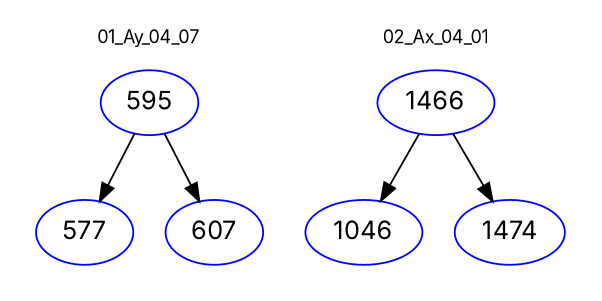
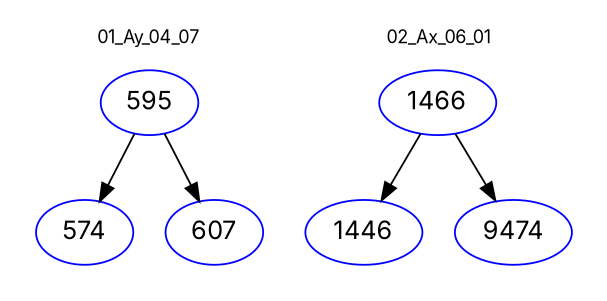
cluster "02_Ax_04_01": label "02_Ax_04_01" -> "02_Ax_06_01"
node "577": label "577" -> "574"
node "1046": label "1046" -> "1446"
node "1474": label "1474" -> "9474"
